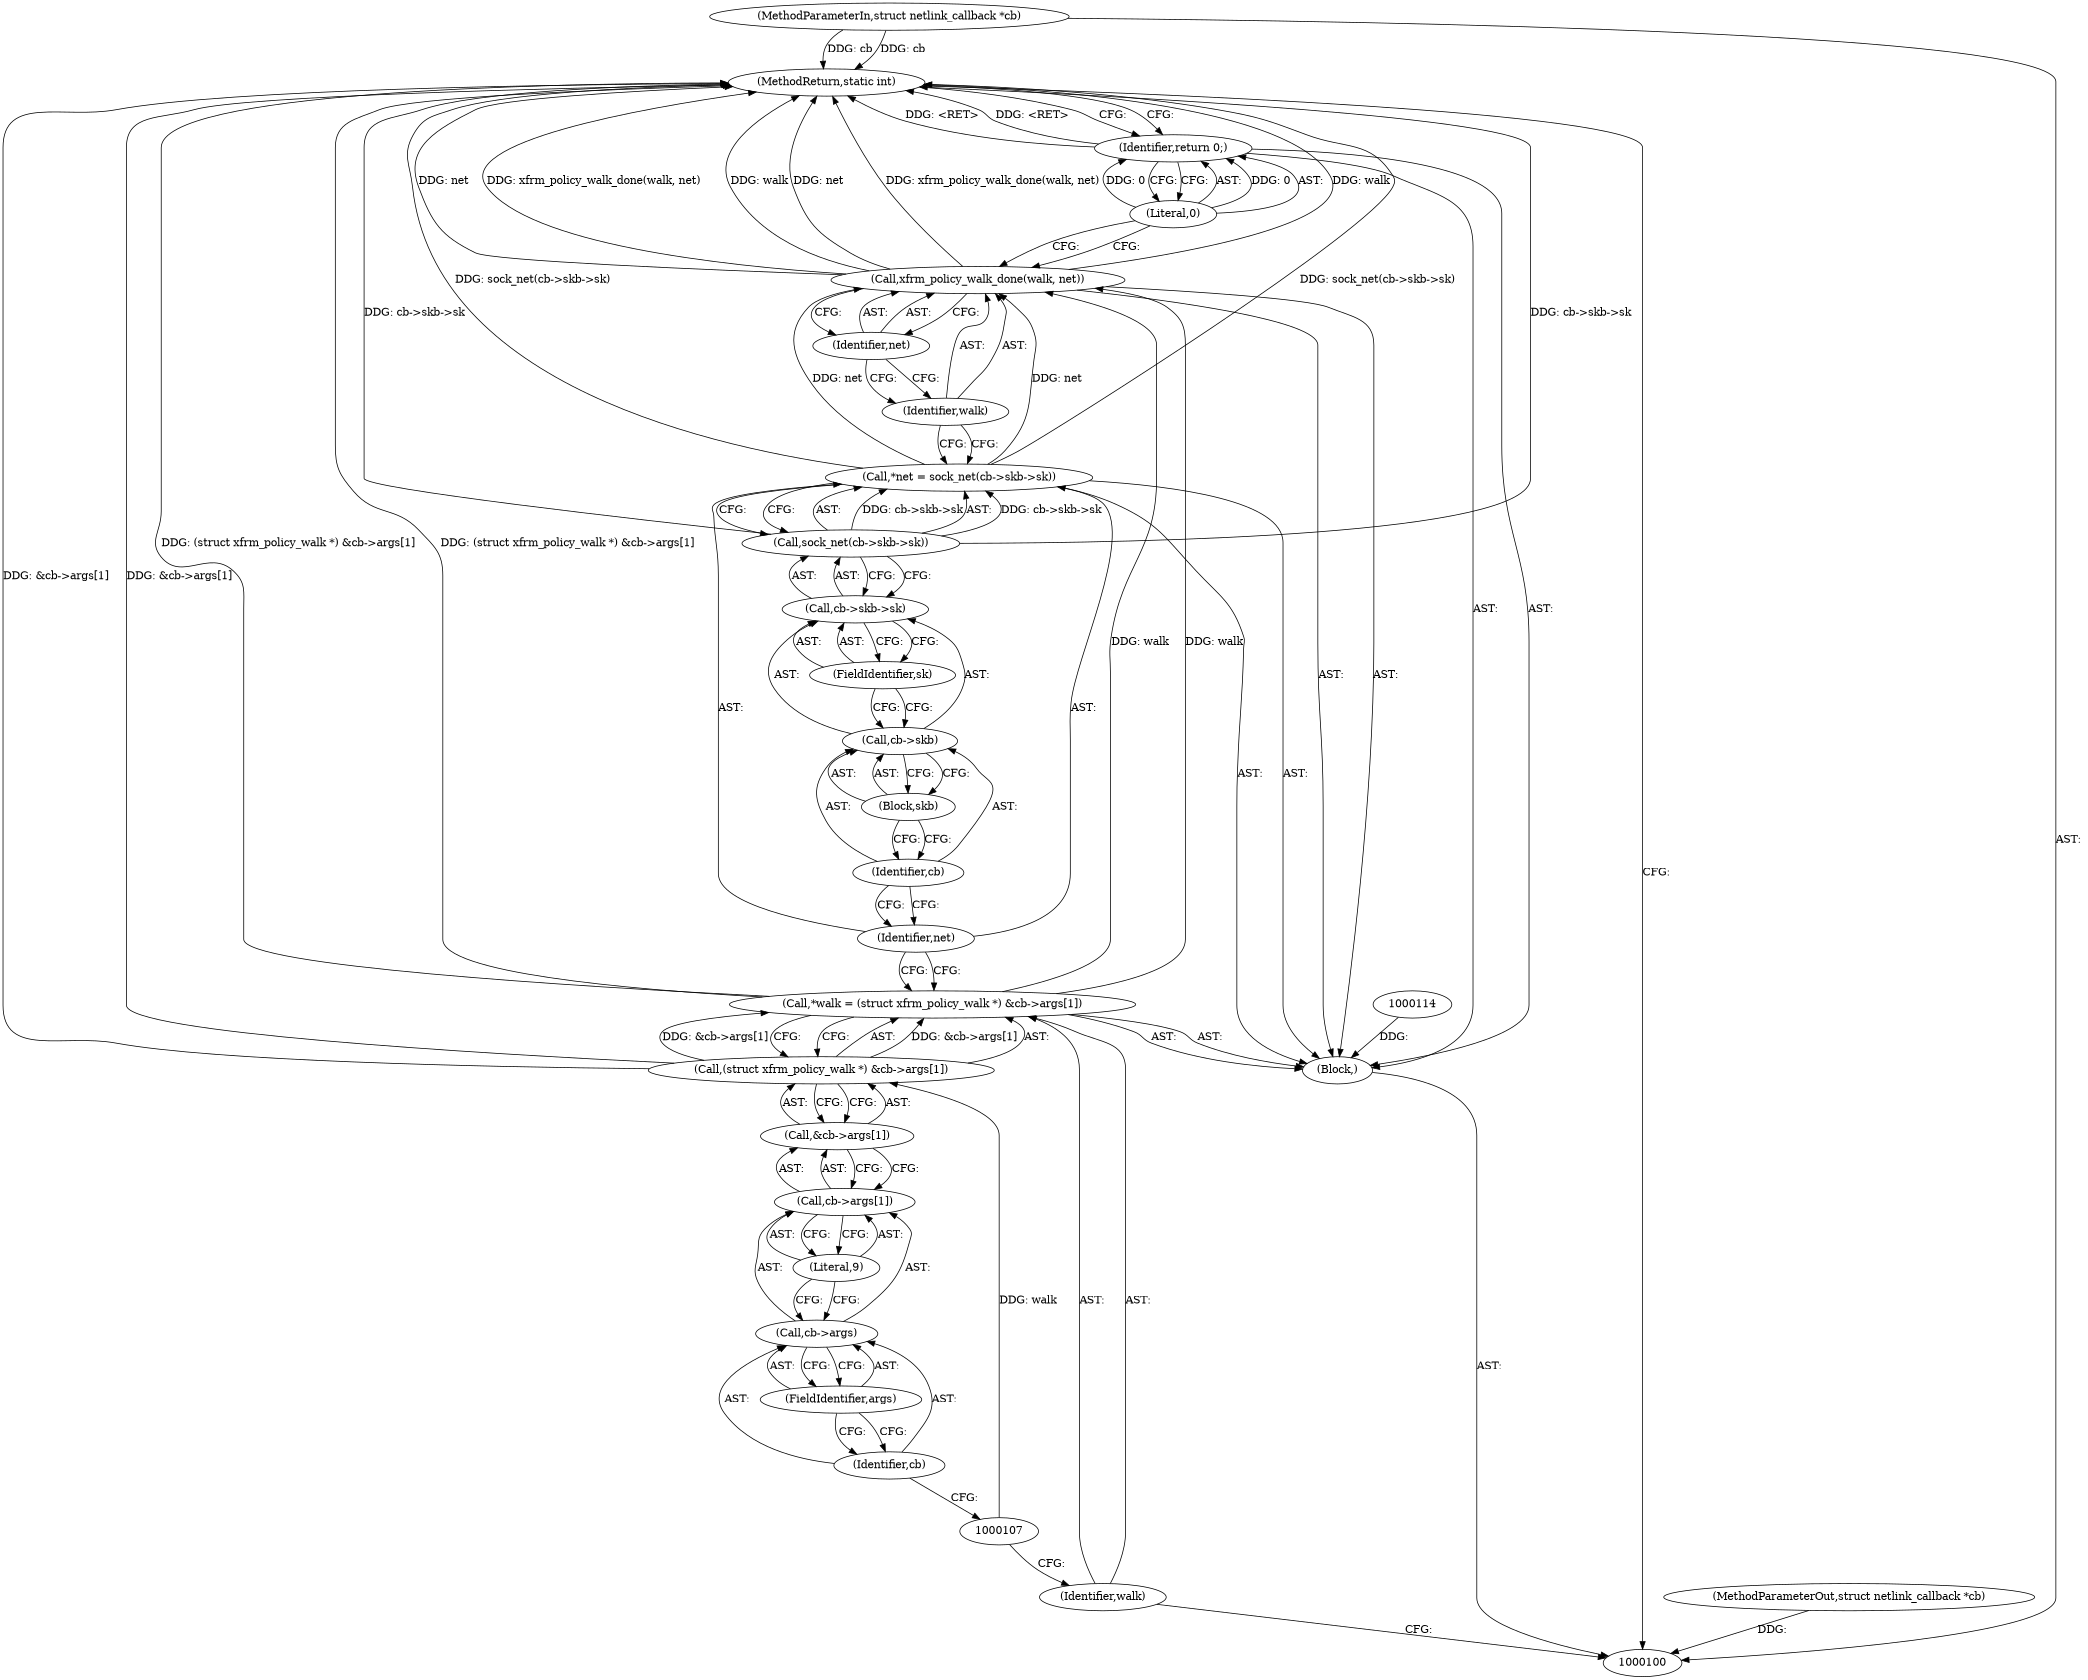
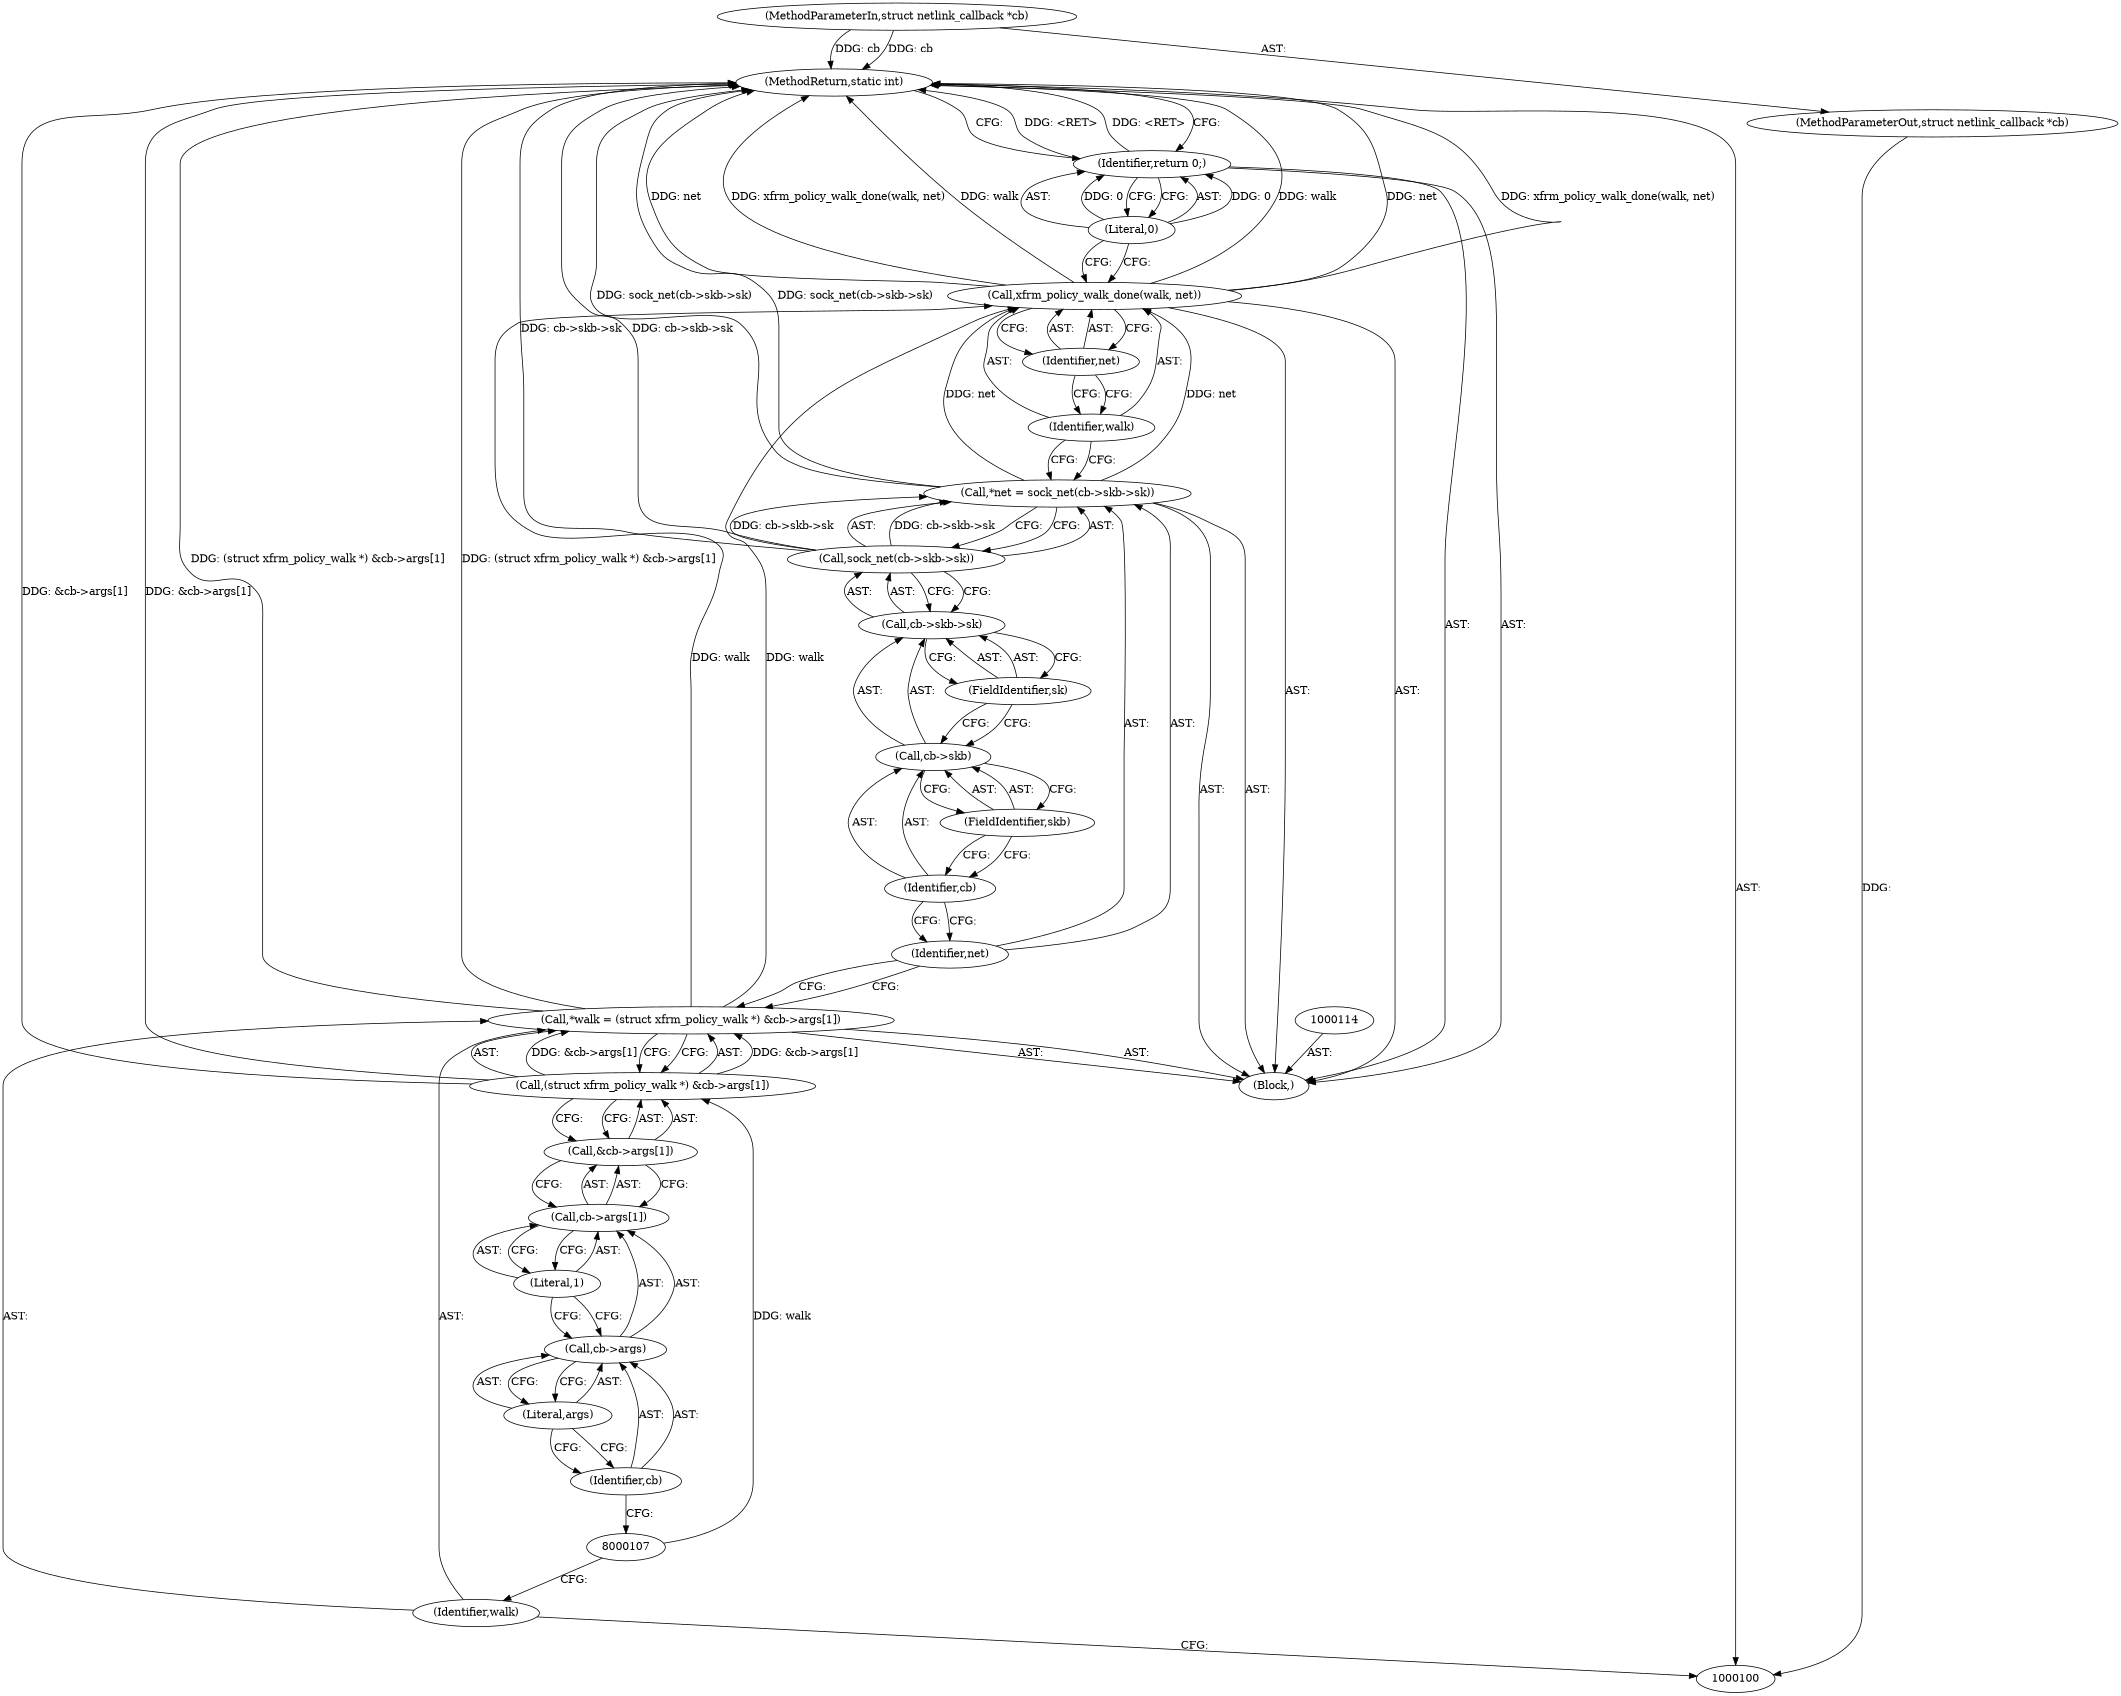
edge "(MethodParameterIn,struct netlink_callback *cb)" -> "1000100": now "(MethodParameterIn,struct netlink_callback *cb)" -> "(MethodParameterOut,struct netlink_callback *cb)"
node "(Block,skb)": label "(Block,skb)" -> "(FieldIdentifier,skb)"
edge "(MethodReturn,static int)" -> "1000100": label "CFG: " -> "AST: "
edge "1000114" -> "(Block,)": label "DDG: " -> "AST: "
node "(Literal,9)": label "(Literal,9)" -> "(Literal,1)"
edge "(Block,)" -> "1000100": removed, label "AST:"
node "(FieldIdentifier,args)": label "(FieldIdentifier,args)" -> "(Literal,args)"
node "1000107": label "1000107" -> "8000107"
